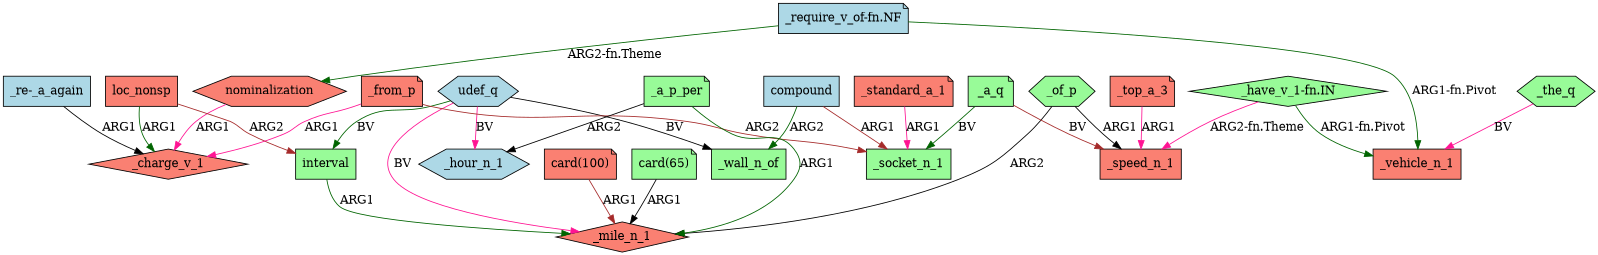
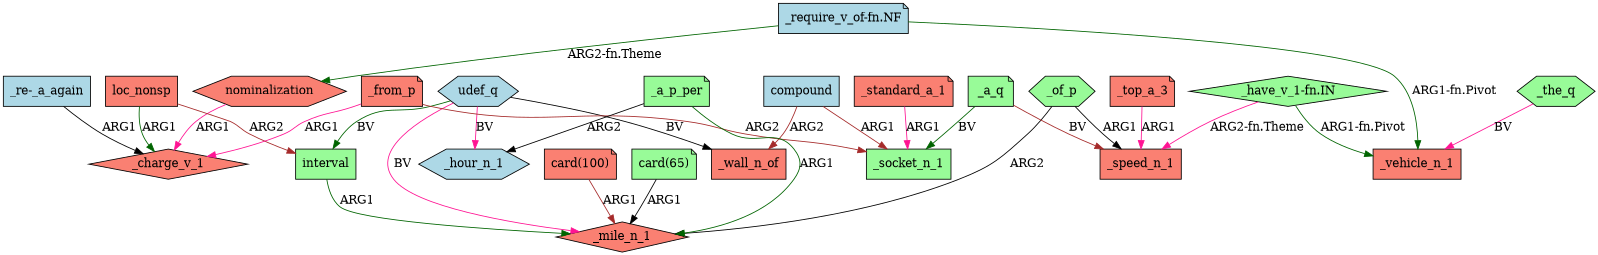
edge "compound" -> "_wall_n_of": color darkgreen -> brown
node "_wall_n_of": fillcolor palegreen -> salmon
